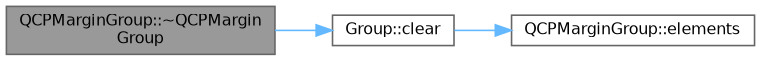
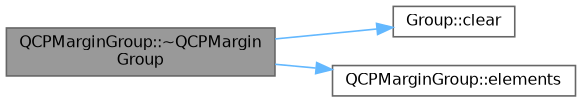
edge "Group::clear" -> "QCPMarginGroup::elements": now "QCPMarginGroup::~QCPMargin Group" -> "QCPMarginGroup::elements"
